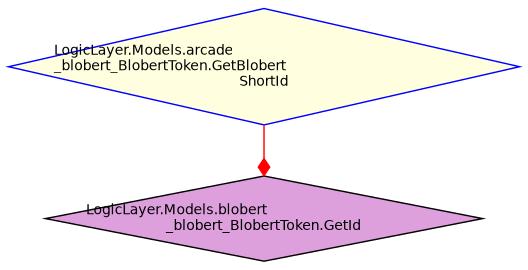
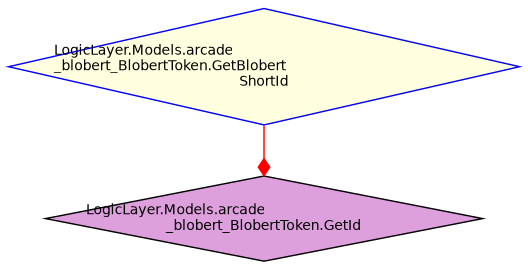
node "LogicLayer.Models.blobert _blobert_BlobertToken.GetId": label "LogicLayer.Models.blobert _blobert_BlobertToken.GetId" -> "LogicLayer.Models.arcade _blobert_BlobertToken.GetId"
